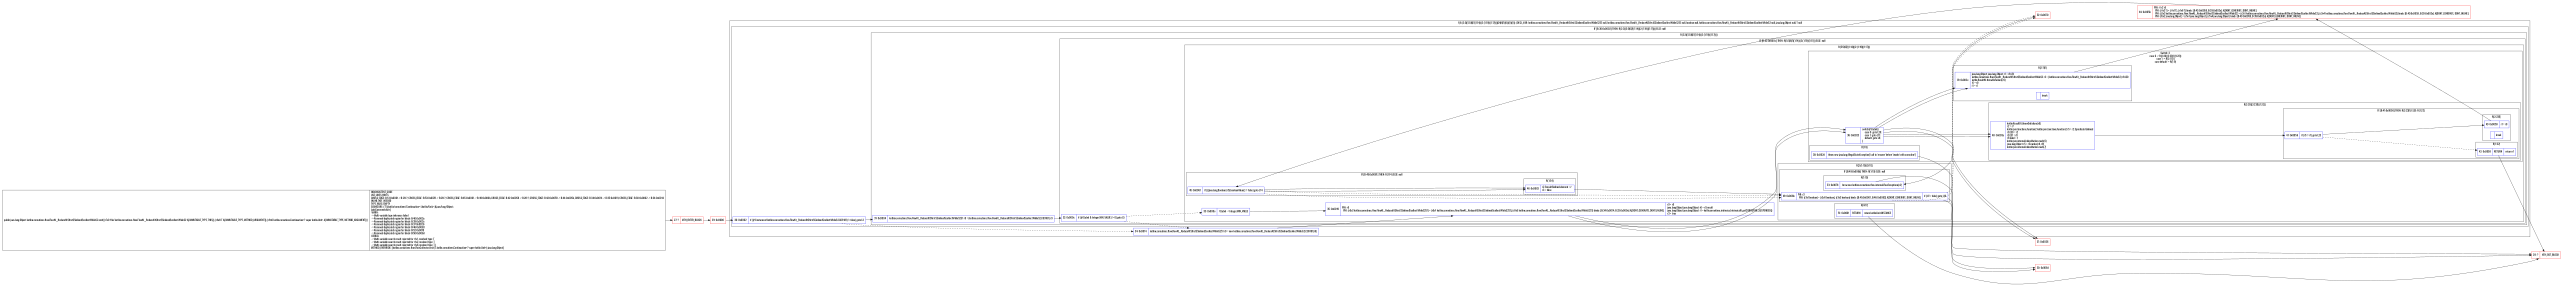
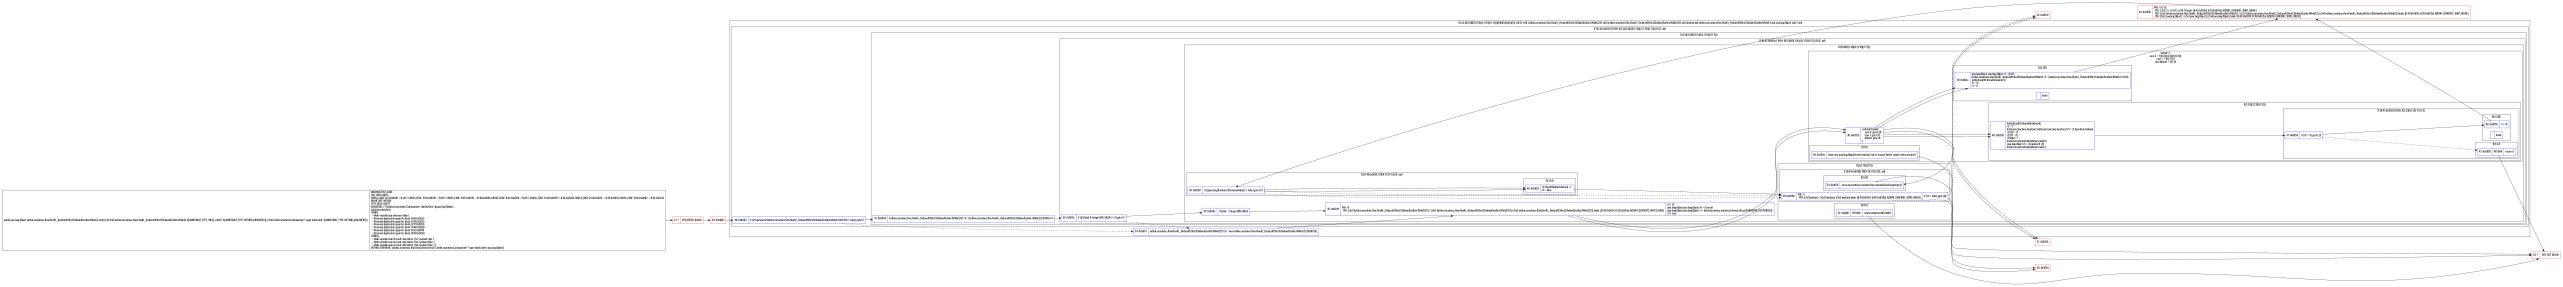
cluster "R(1:19)": label "R(1:19)" -> "R(5:19)"
edge "32: 0x000c" -> "33: 0x000e": style dashed -> solid
